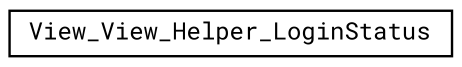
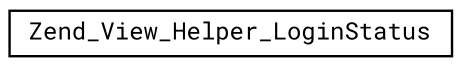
node "View_View_Helper_LoginStatus": label "View_View_Helper_LoginStatus" -> "Zend_View_Helper_LoginStatus"
